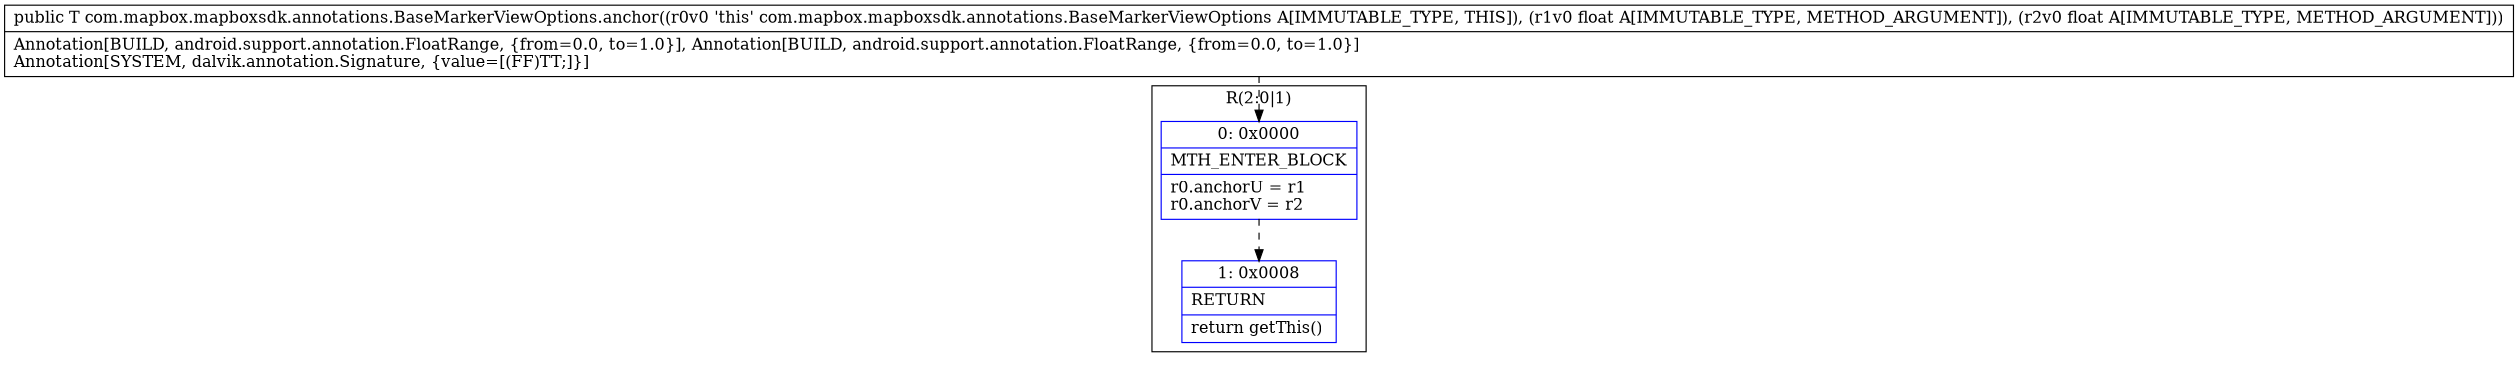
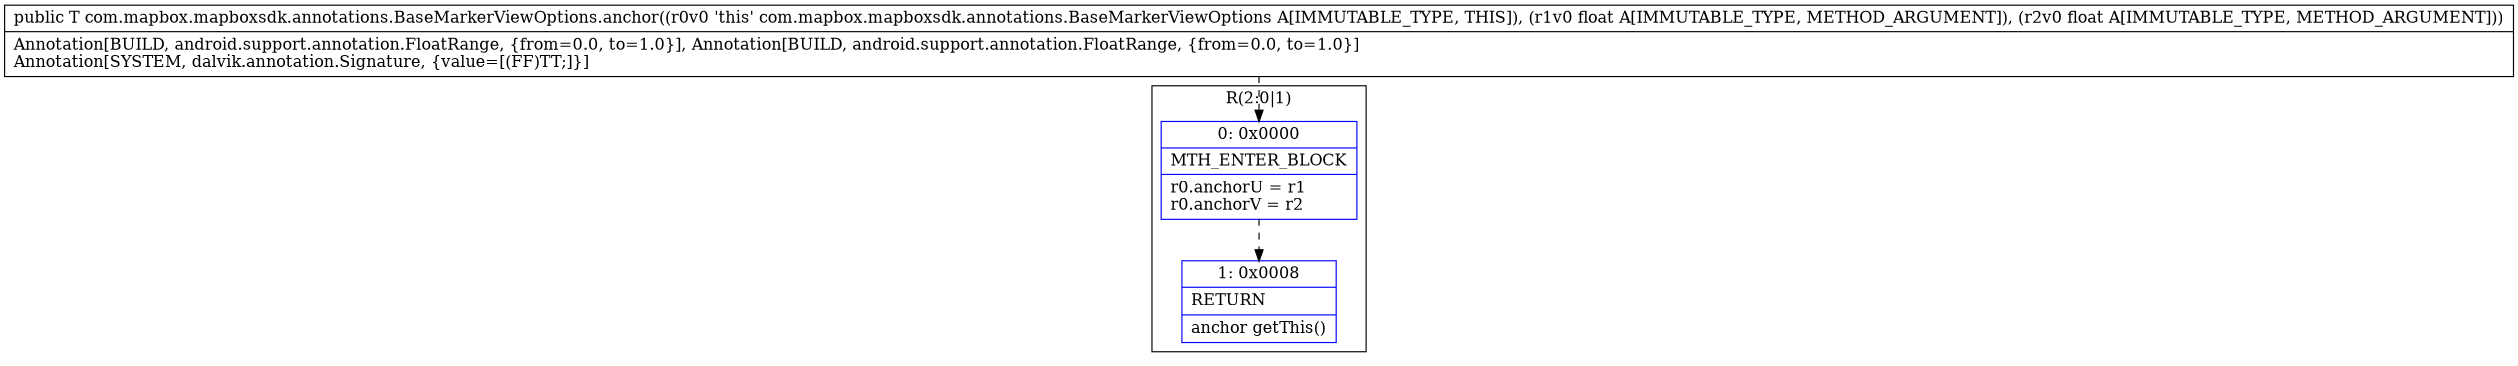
node "1: 0x0008": text "return getThis()" -> "anchor getThis()"
